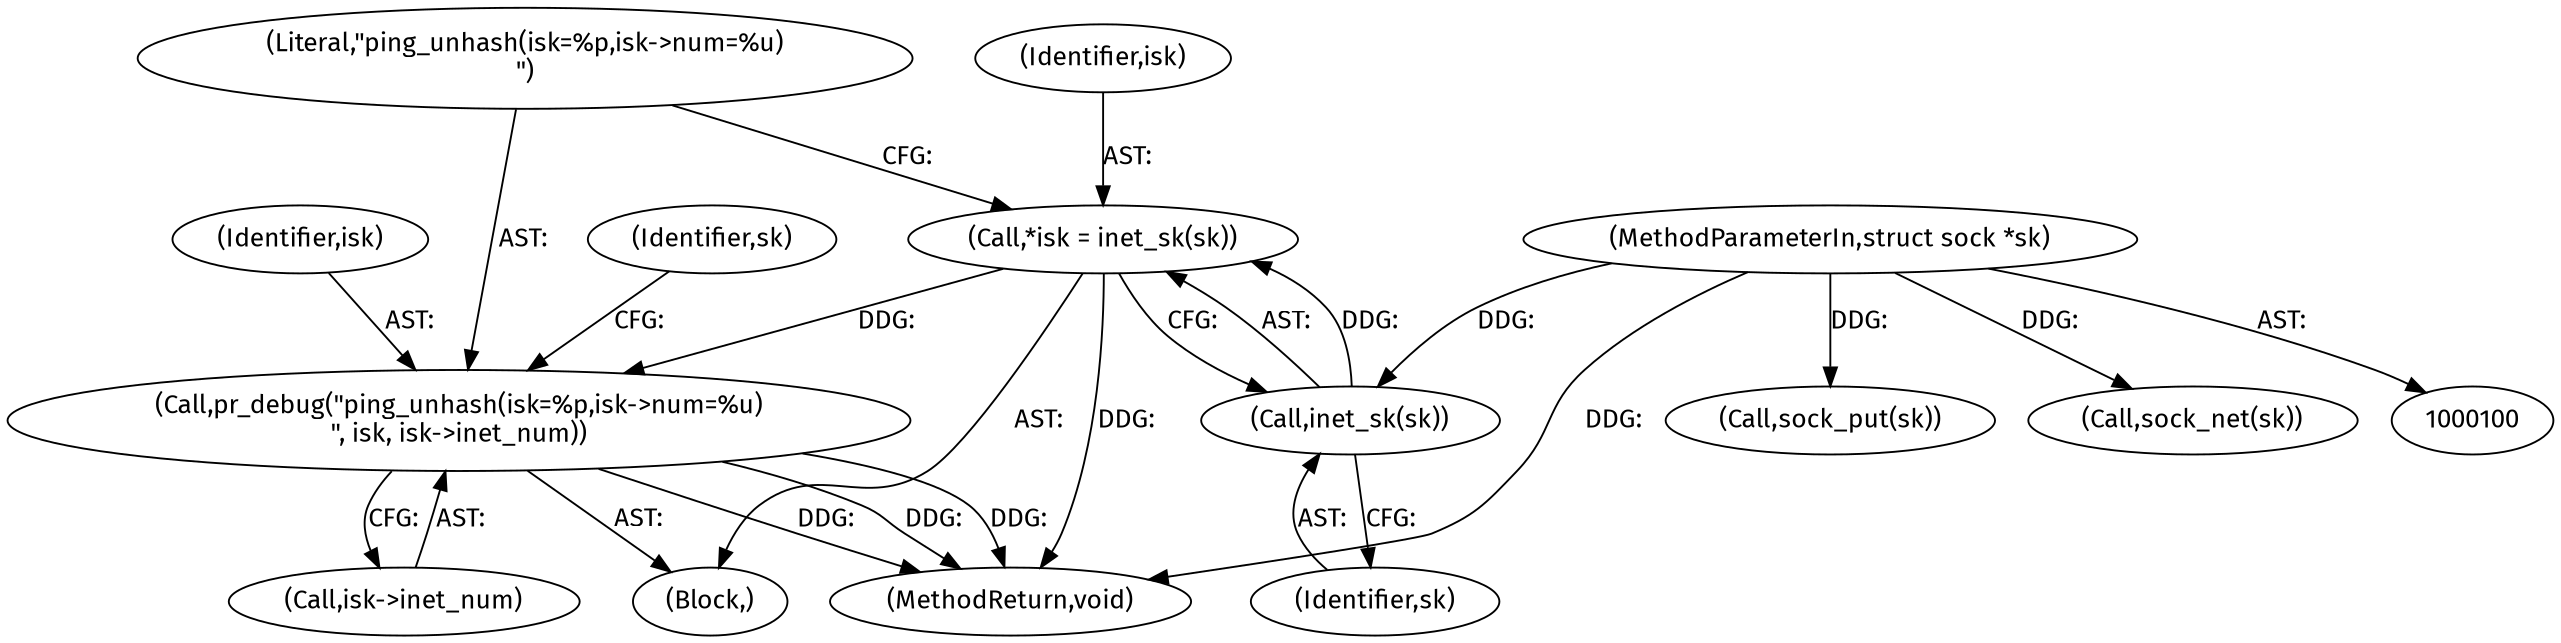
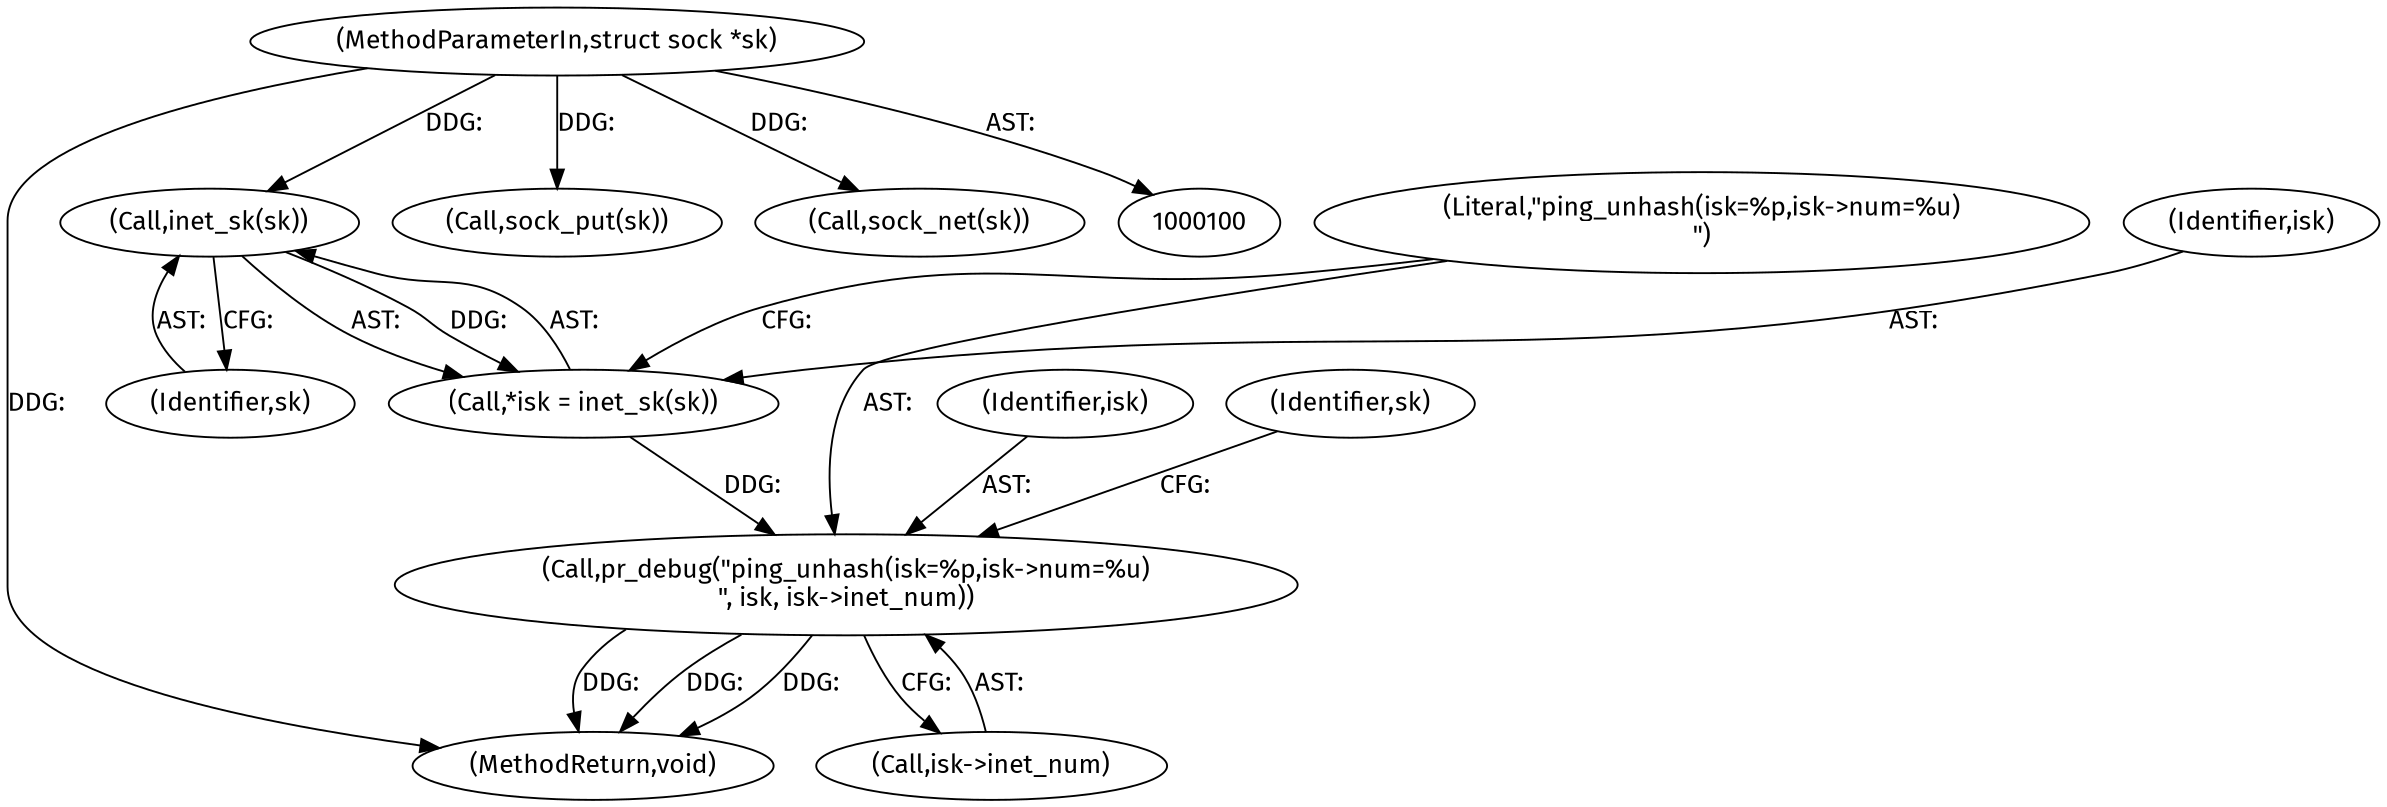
edge "(Call,*isk = inet_sk(sk))" -> "(Call,inet_sk(sk))": label "CFG: " -> "AST: "
edge "(Call,*isk = inet_sk(sk))" -> "(MethodReturn,void)": removed, label "DDG:"
node "(Block,)": removed
